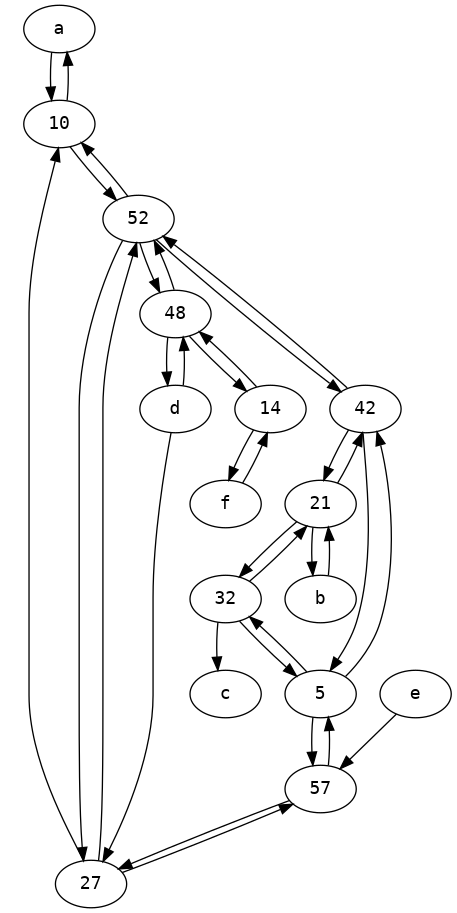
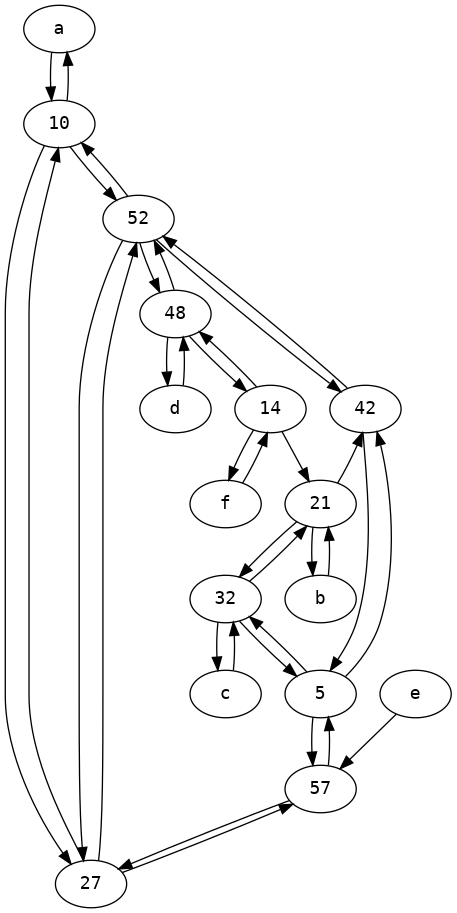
edge "42" -> "21": now "14" -> "21"
edge "d" -> "27": now "10" -> "27"
edge "c" -> "32": added
